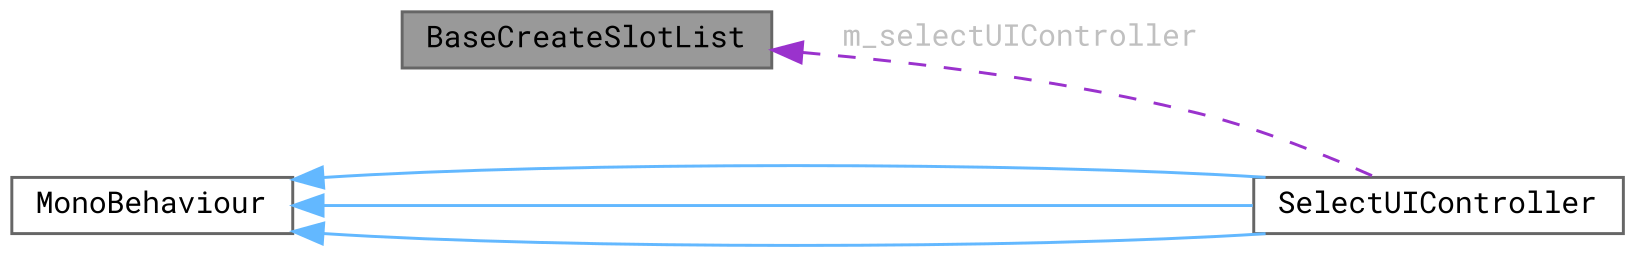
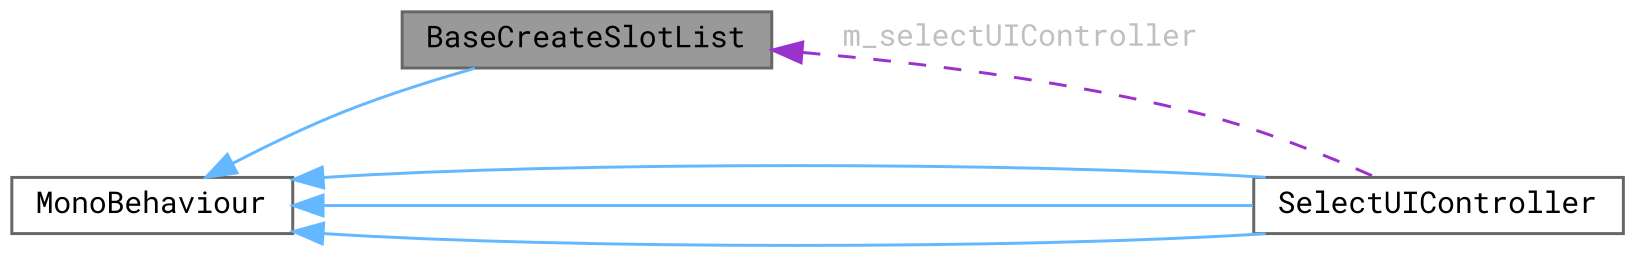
edge "BaseCreateSlotList" -> "MonoBehaviour": added
